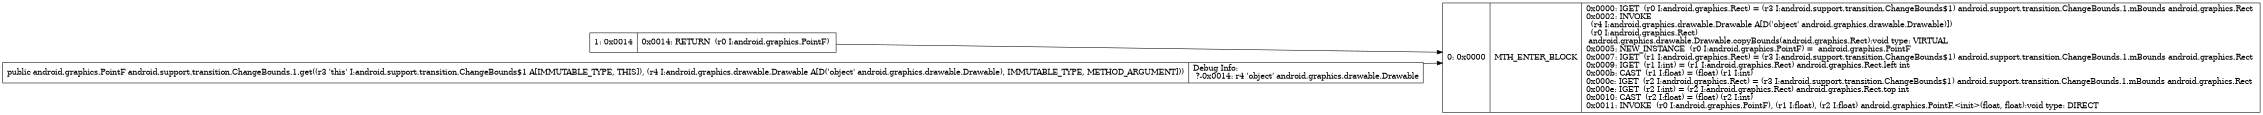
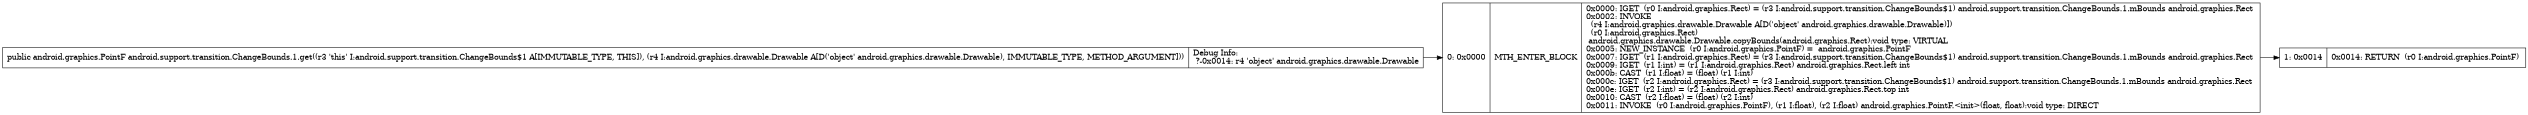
edge "1: 0x0014" -> "0: 0x0000": reversed
